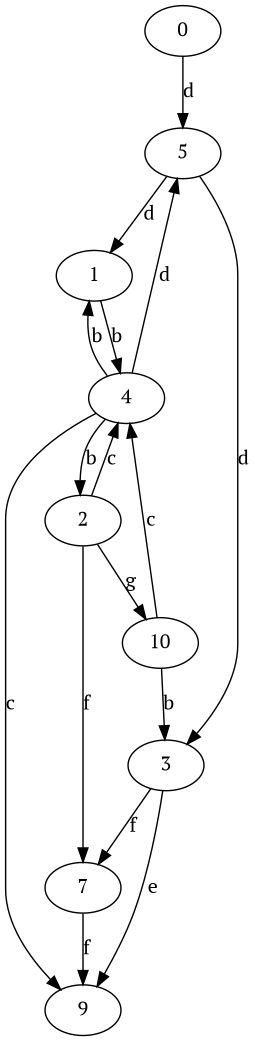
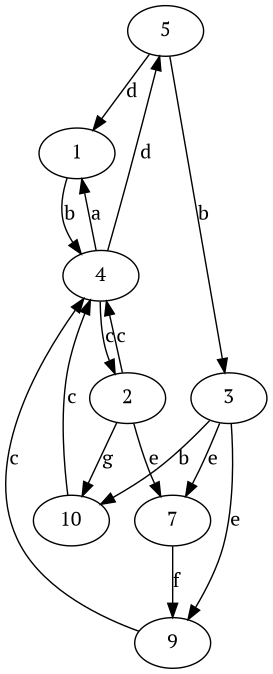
node "0": removed
edge "4" -> "1": label "b" -> "a"
edge "4" -> "2": label "b" -> "c"
edge "5" -> "3": label "d" -> "b"
edge "4" -> "9": reversed
edge "10" -> "3": reversed
edge "2" -> "7": label "f" -> "e"
edge "3" -> "7": label "f" -> "e"
